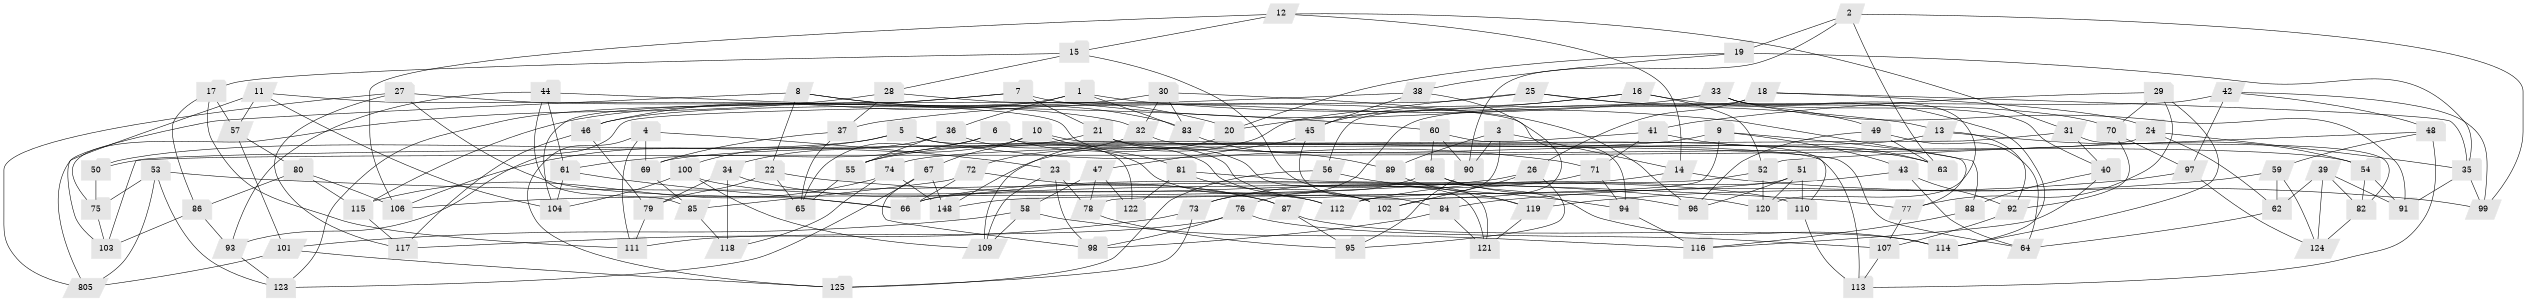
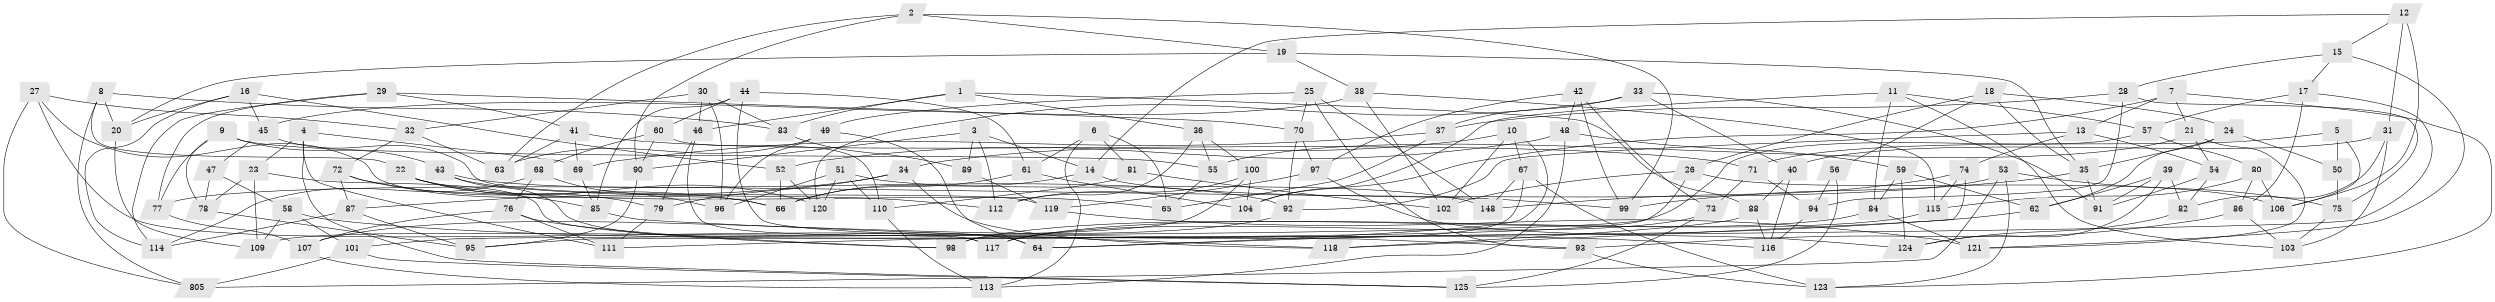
node "54": shape folder -> parallelogram
node "122": removed
edge "88" -- "118": added
